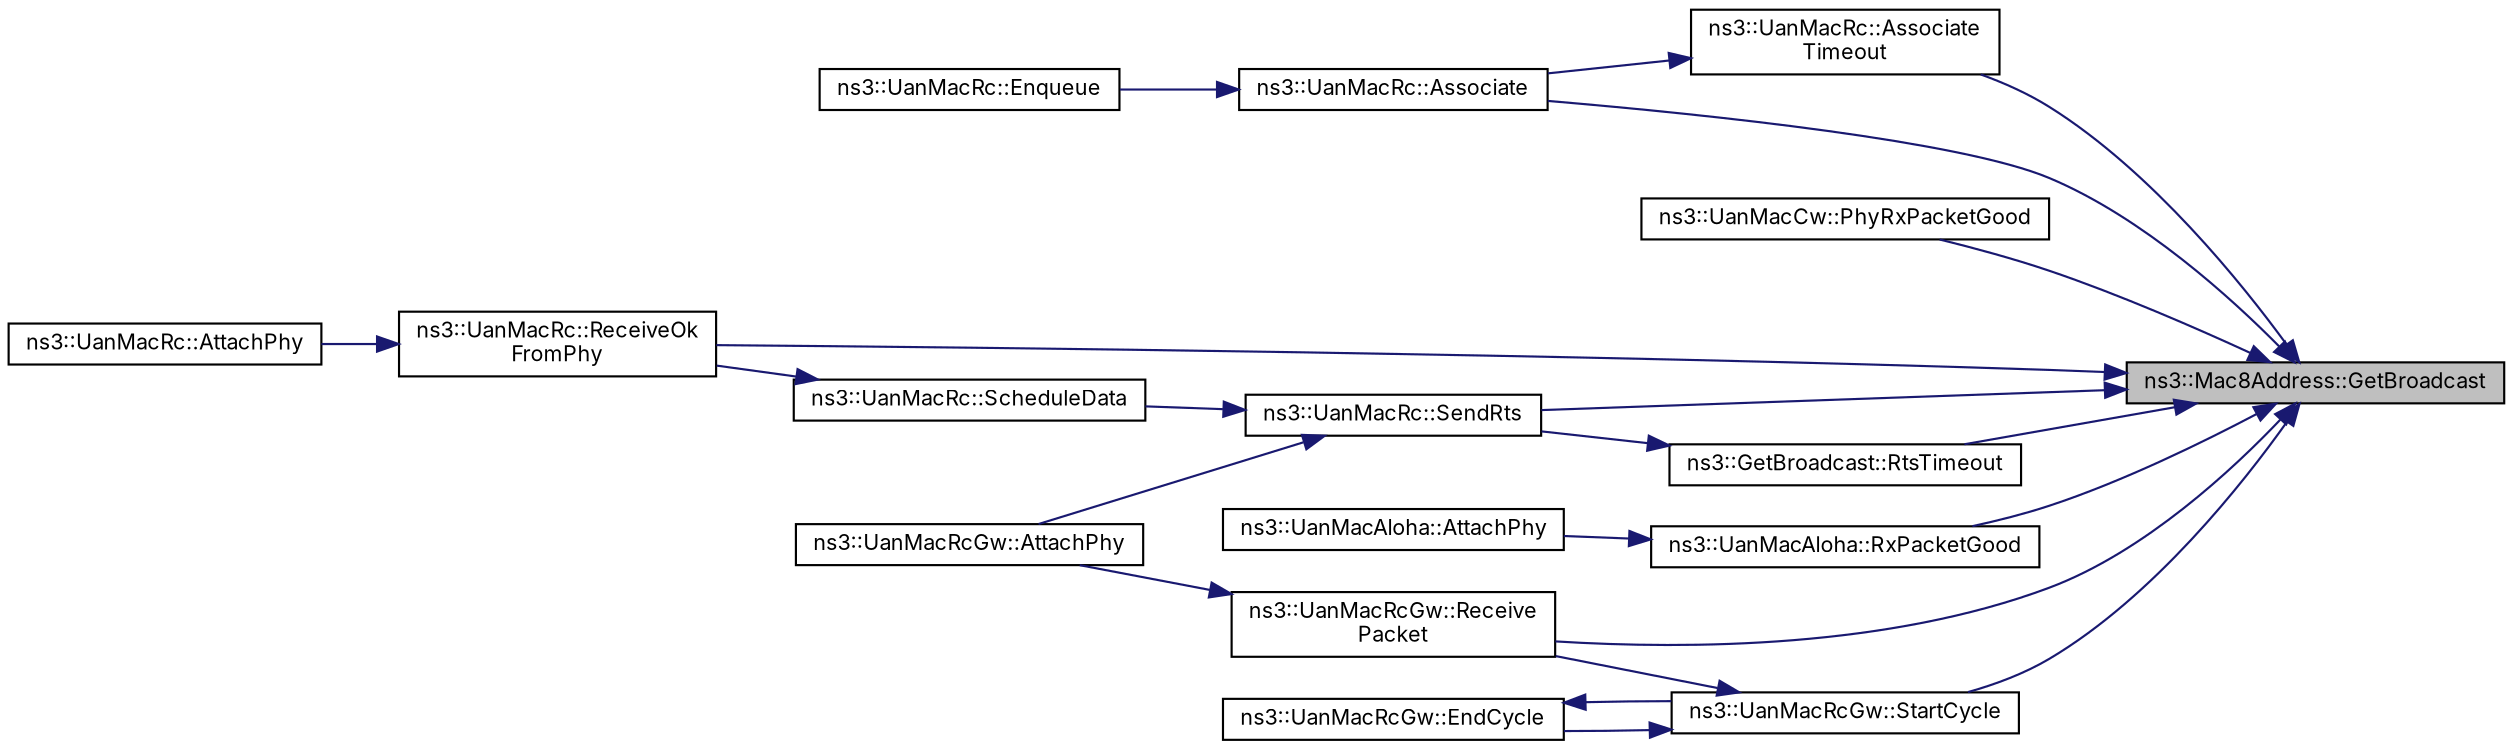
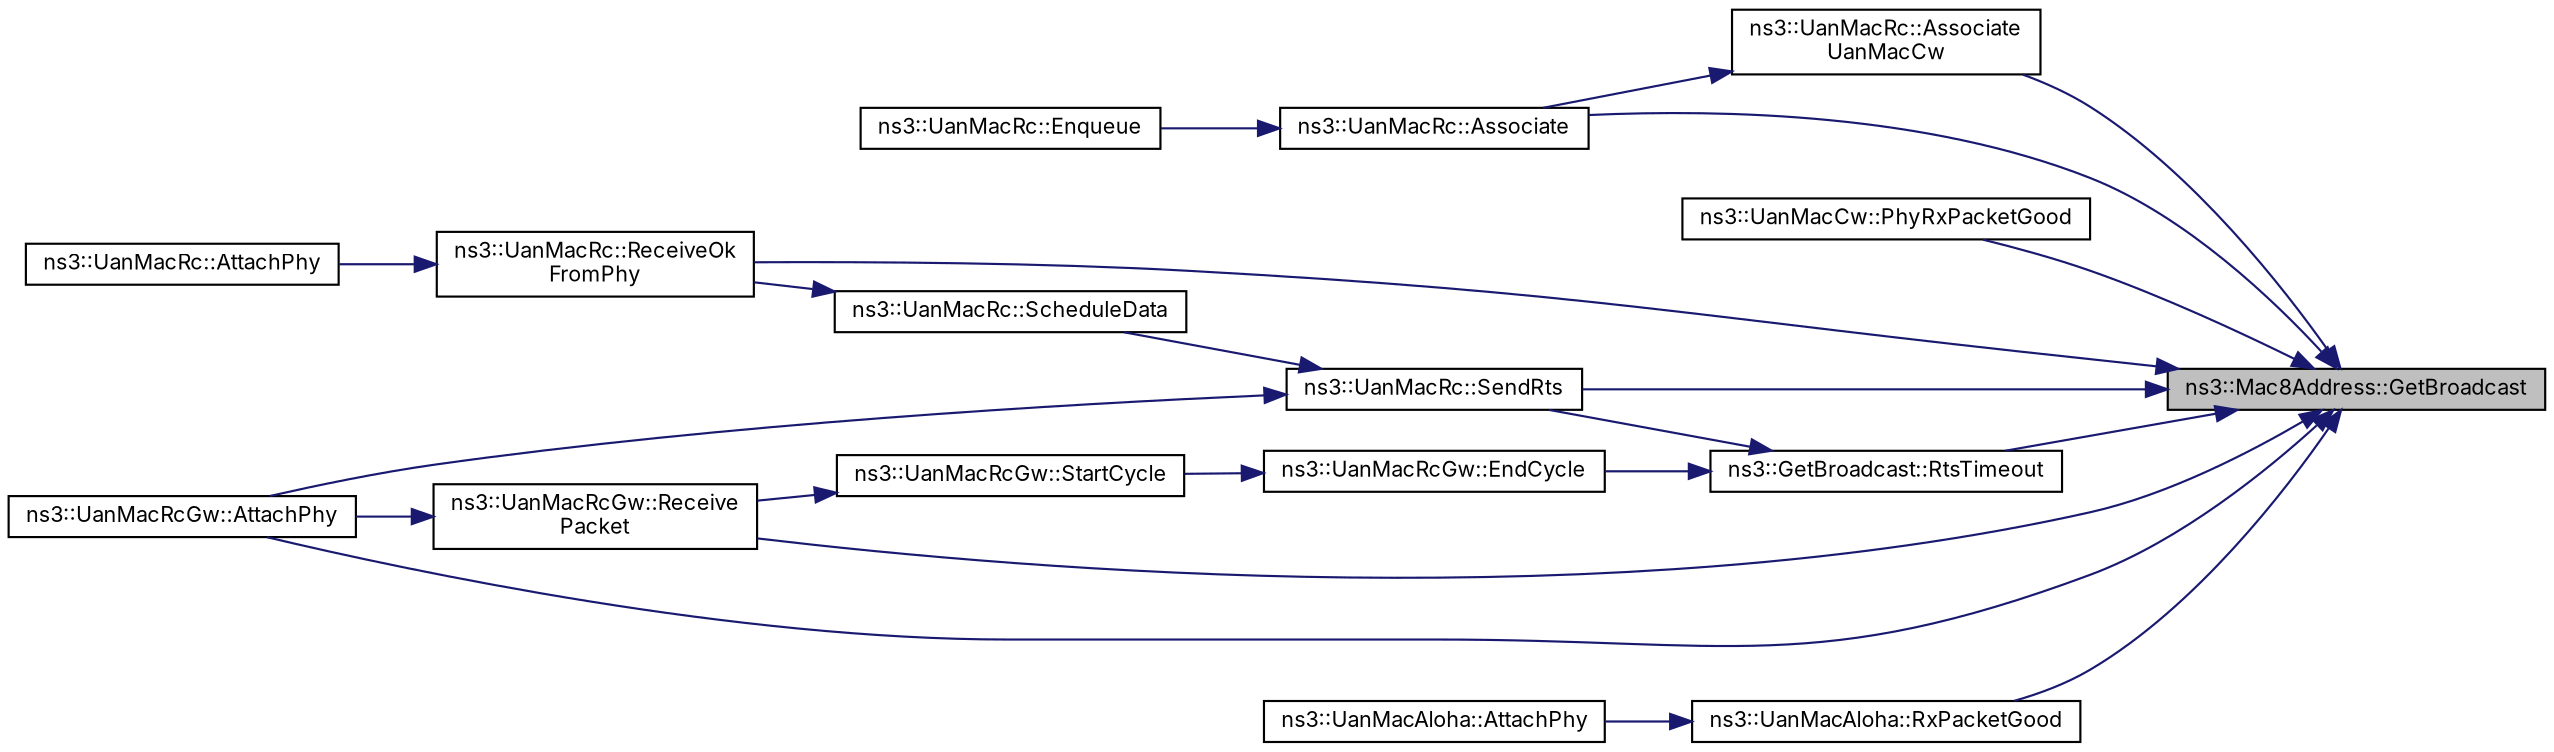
node "ns3::UanMacRc::Associate Timeout": label "ns3::UanMacRc::Associate Timeout" -> "ns3::UanMacRc::Associate UanMacCw"
edge "ns3::UanMacRcGw::StartCycle" -> "ns3::Mac8Address::GetBroadcast": now "ns3::UanMacRcGw::AttachPhy" -> "ns3::Mac8Address::GetBroadcast"
edge "ns3::UanMacRcGw::EndCycle" -> "ns3::UanMacRcGw::StartCycle": now "ns3::UanMacRcGw::EndCycle" -> "ns3::GetBroadcast::RtsTimeout"
